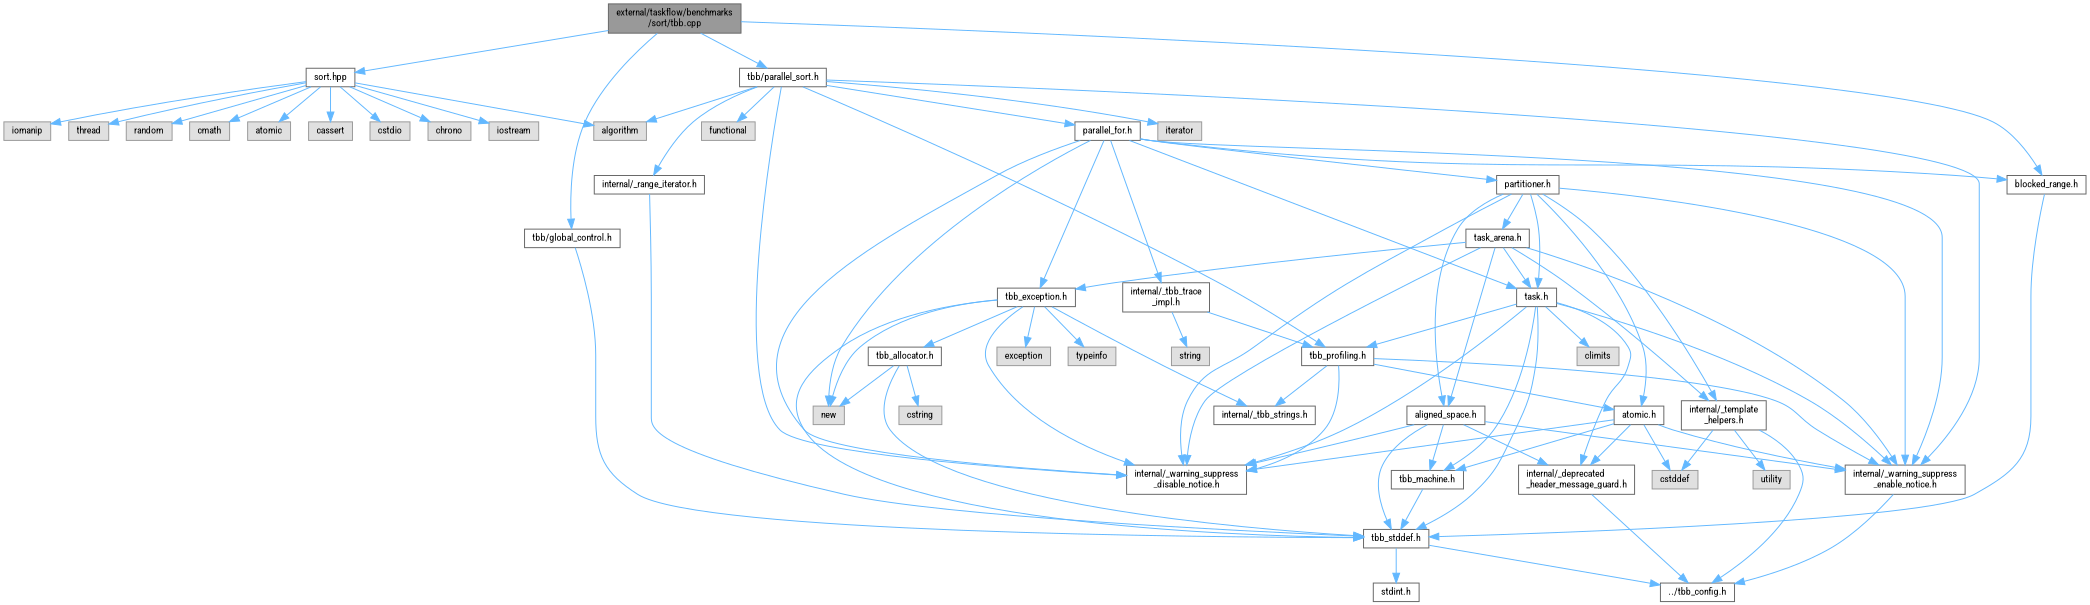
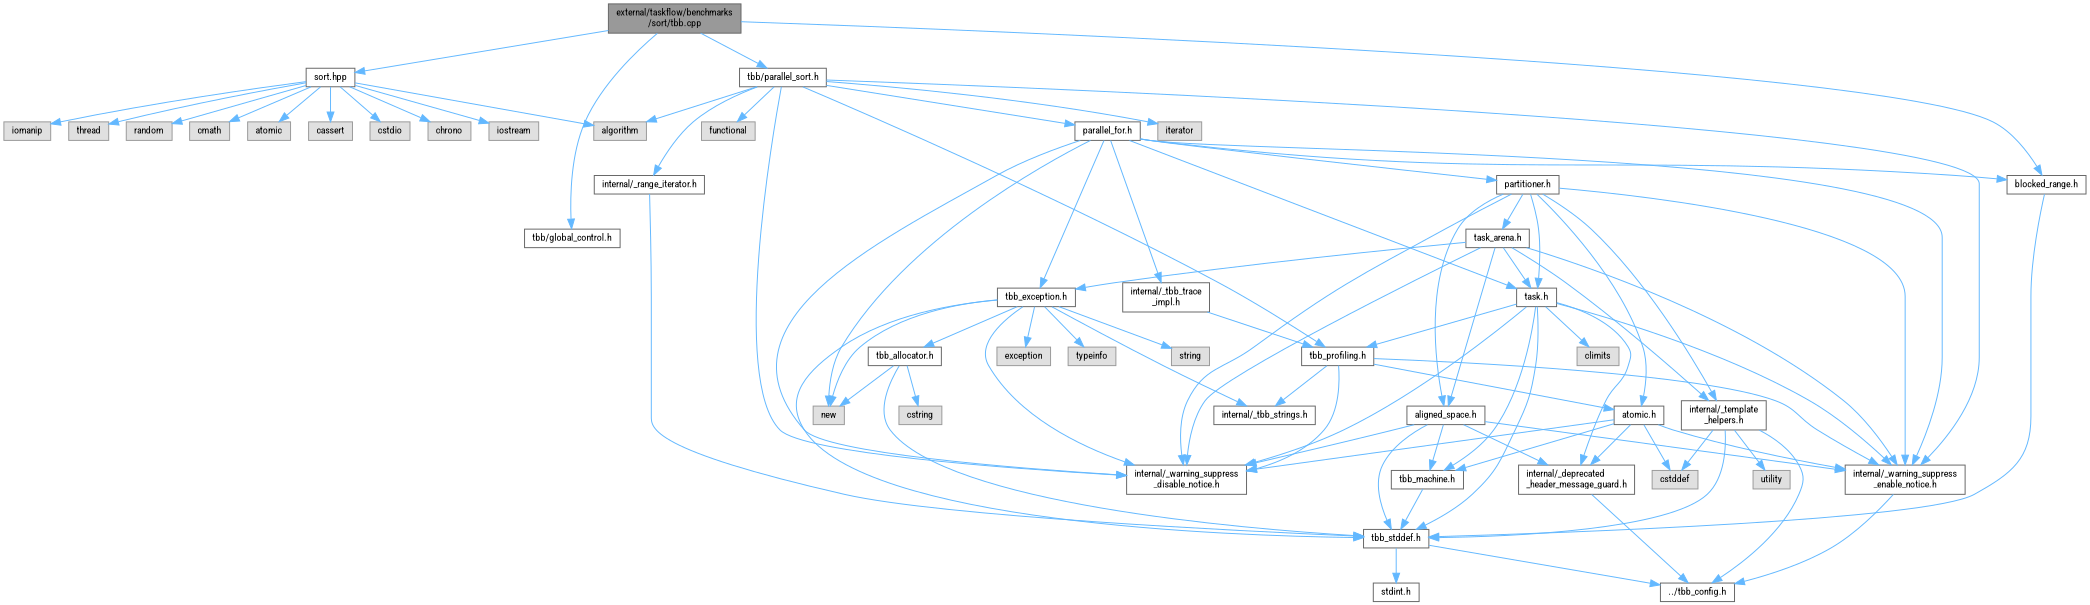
edge "internal/_tbb_trace _impl.h" -> "string": now "tbb_exception.h" -> "string"
edge "tbb/global_control.h" -> "tbb_stddef.h": now "internal/_template _helpers.h" -> "tbb_stddef.h"
